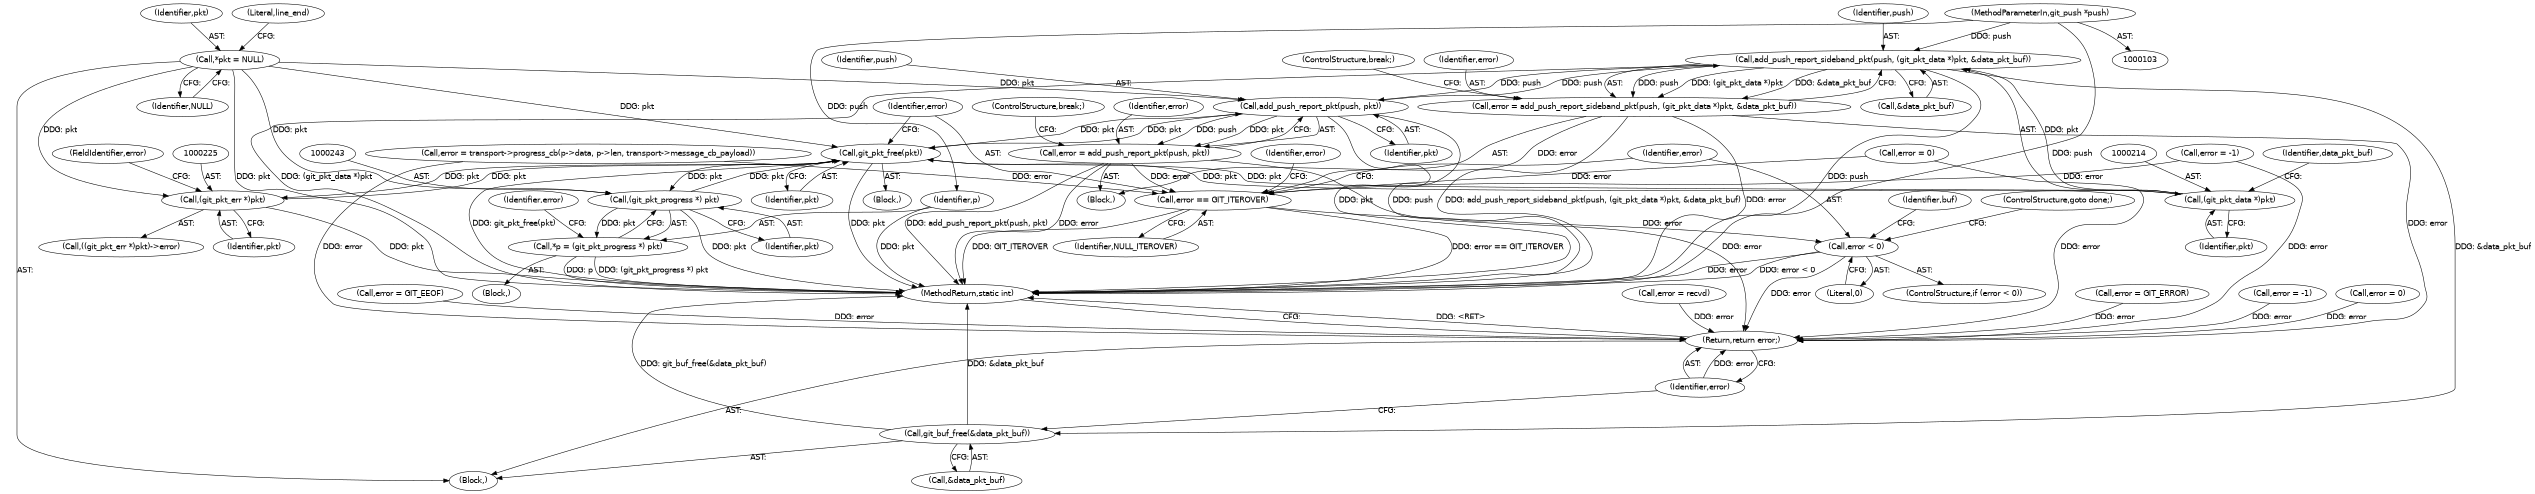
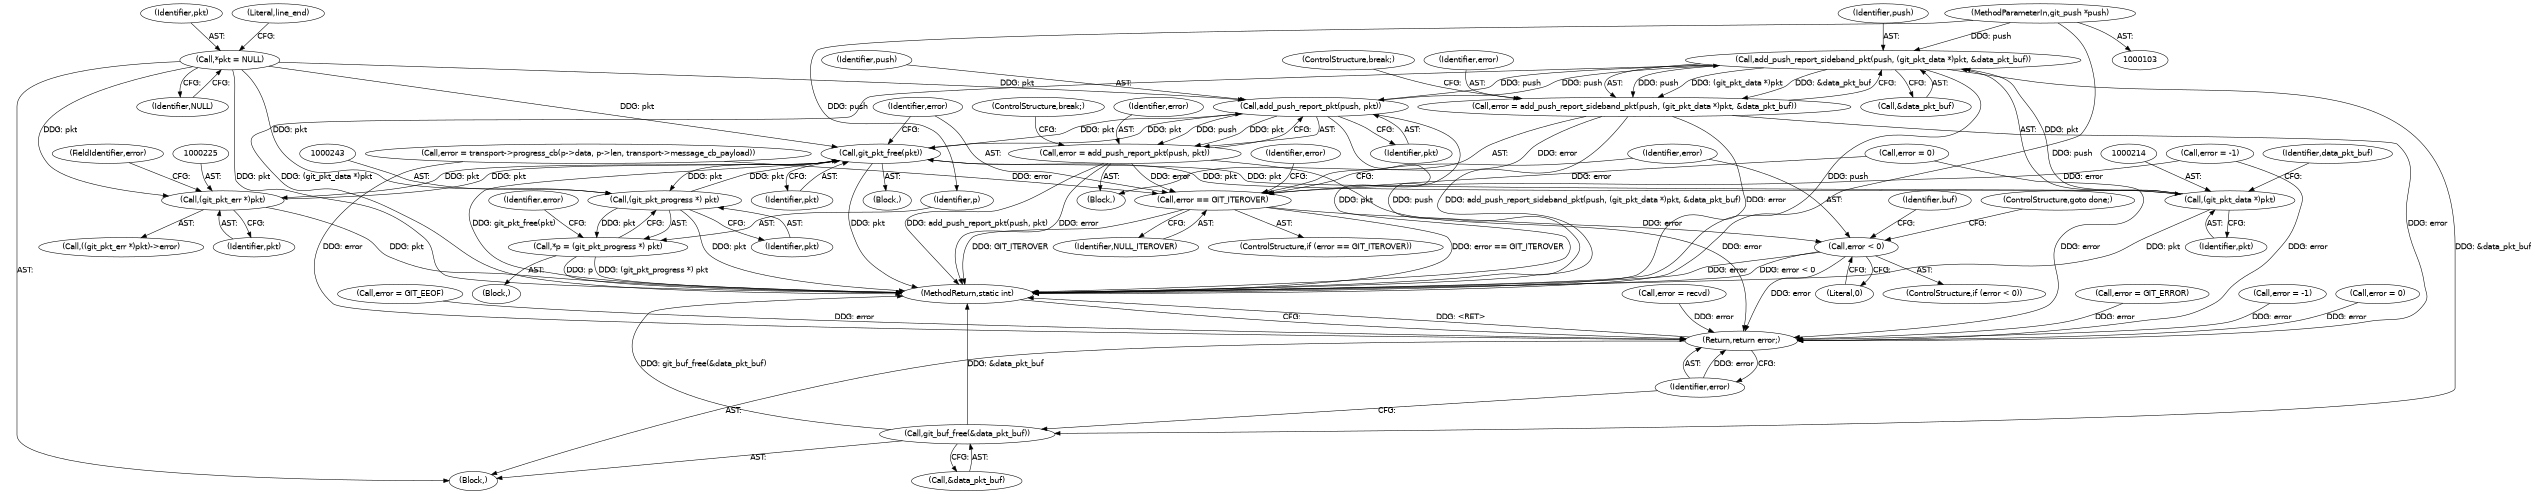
edge "(Identifier,p)" -> "(MethodReturn,static int)": now "(Call,(git_pkt_data *)pkt)" -> "(MethodReturn,static int)"
node "(ControlStructure,if (error == GIT_ITEROVER))": added
edge "(Call,error < 0)" -> "(Literal,0)": label "AST: " -> "CFG: "
